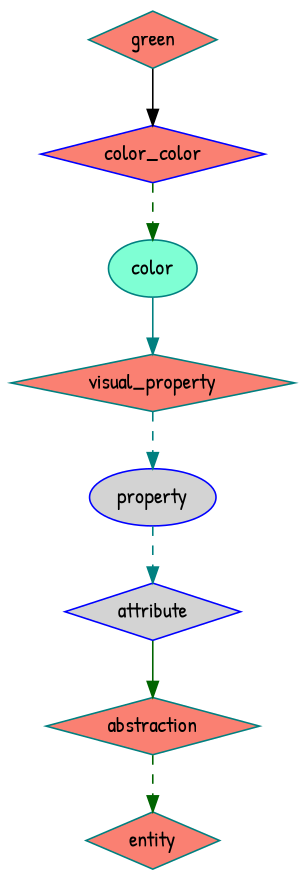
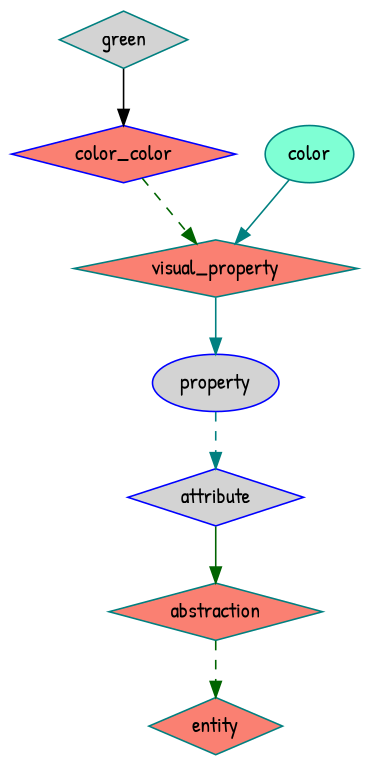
node "green": fillcolor salmon -> lightgrey
edge "color_color" -> "color": now "color_color" -> "visual_property"
edge "visual_property" -> "property": style dashed -> solid
